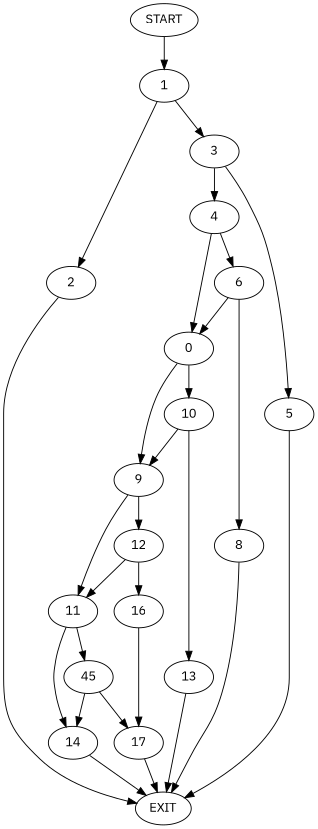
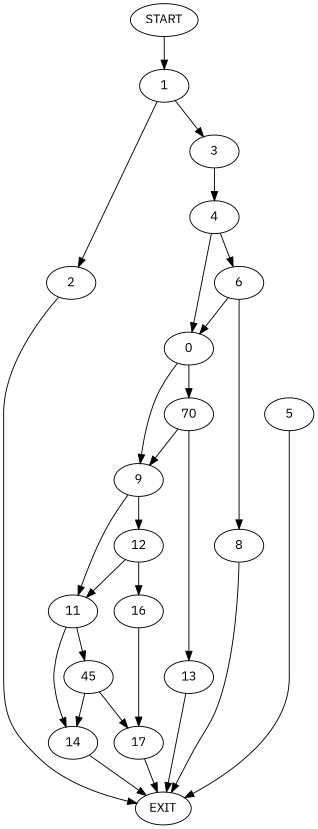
edge "3" -> "5": removed
node "10": label "10" -> "70"
